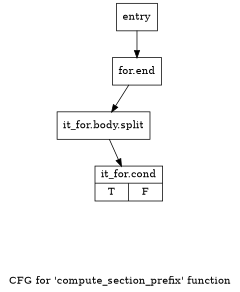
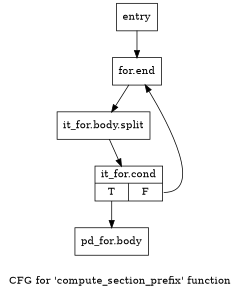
edge "it_for.cond" -> "for.end": added
node "pd_for.body": added
